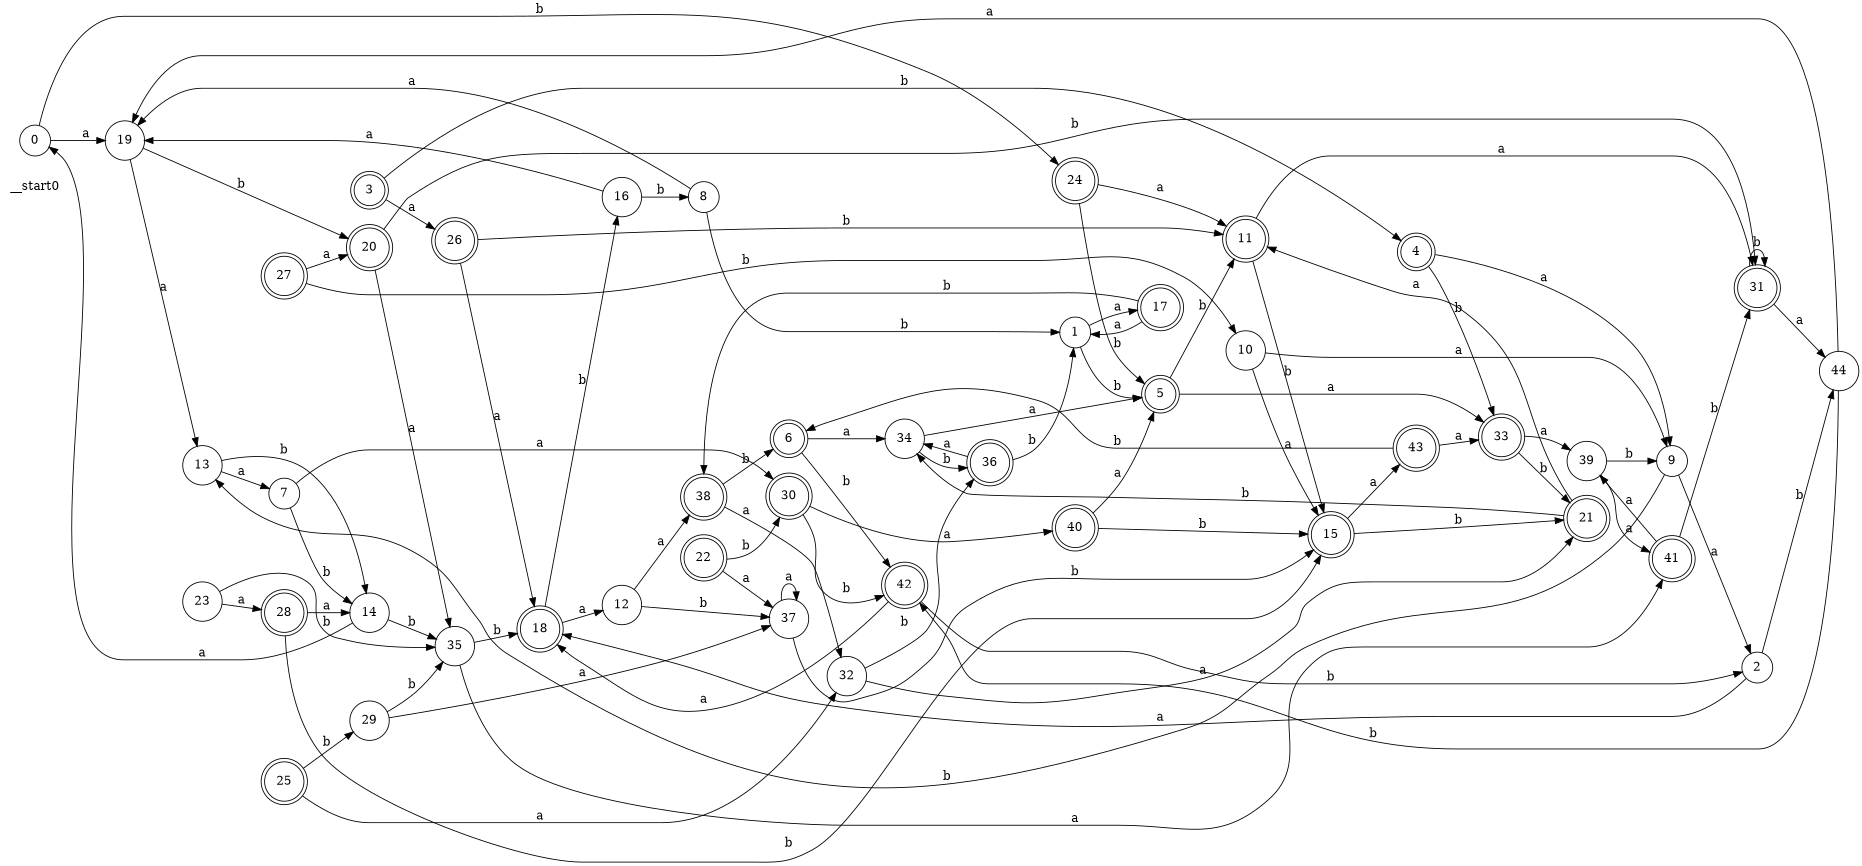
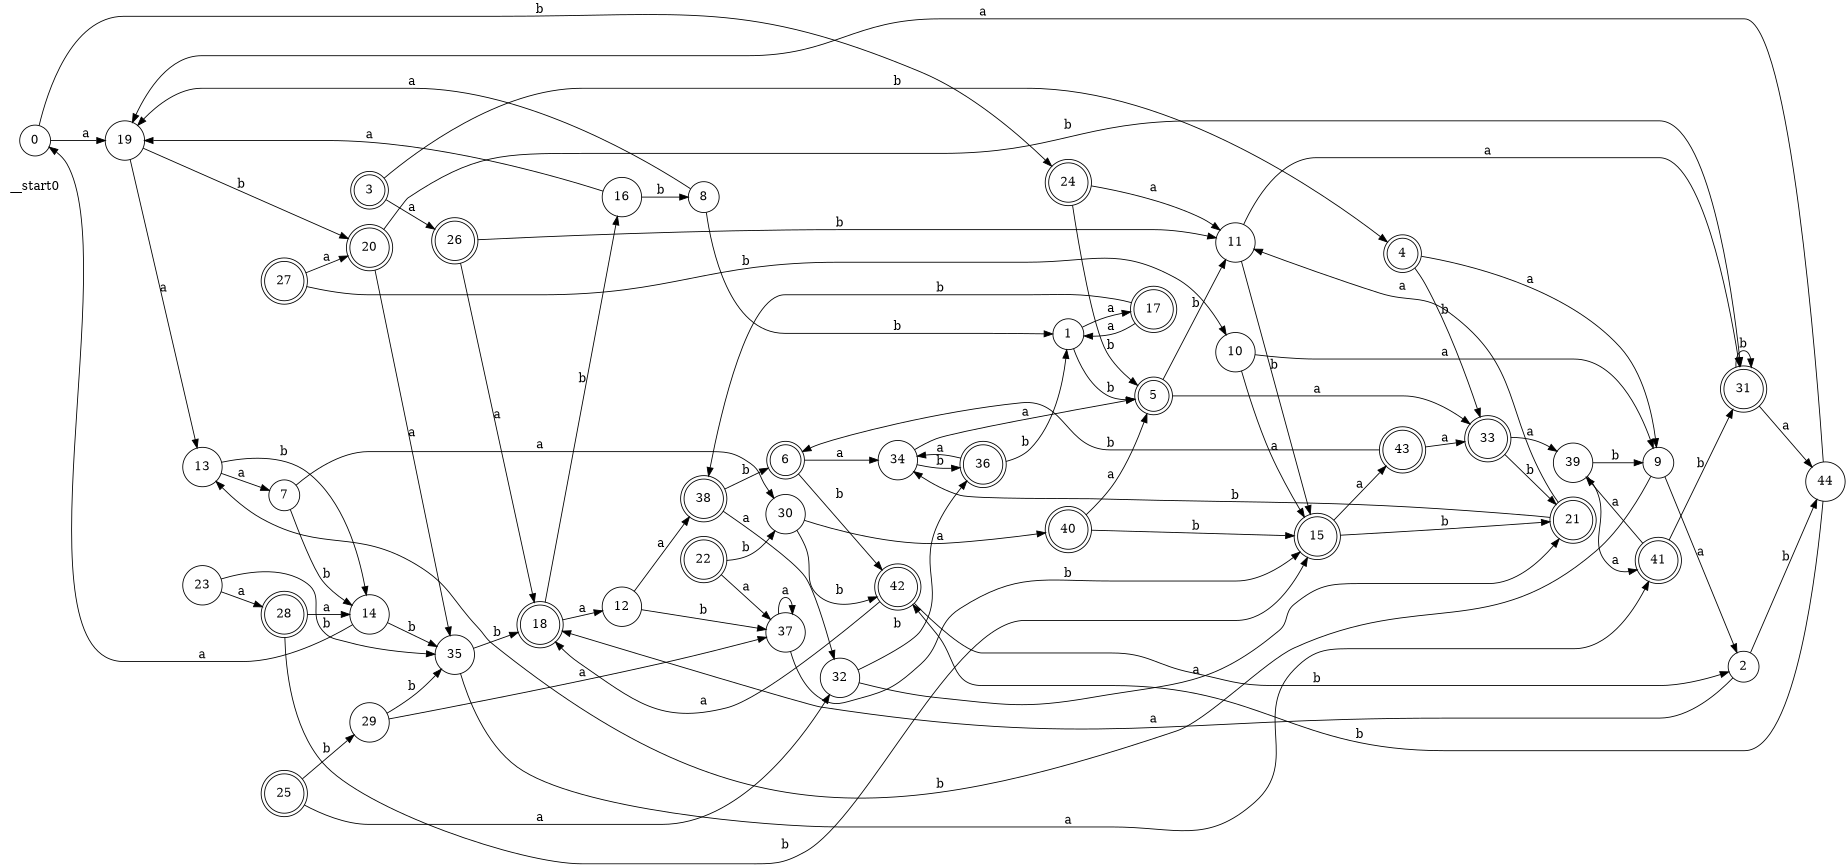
node "11": shape doublecircle -> circle
node "30": shape doublecircle -> circle
